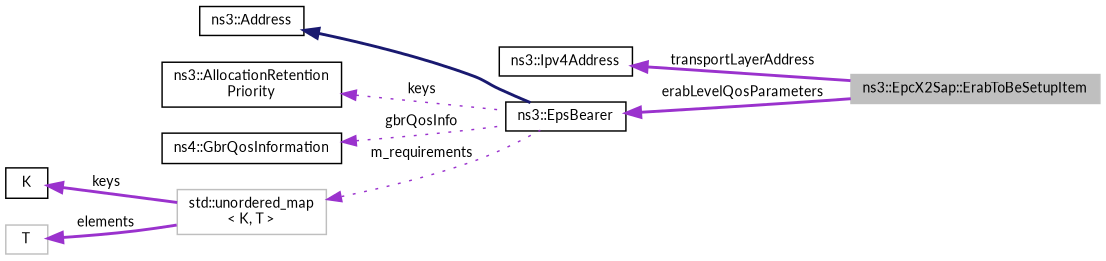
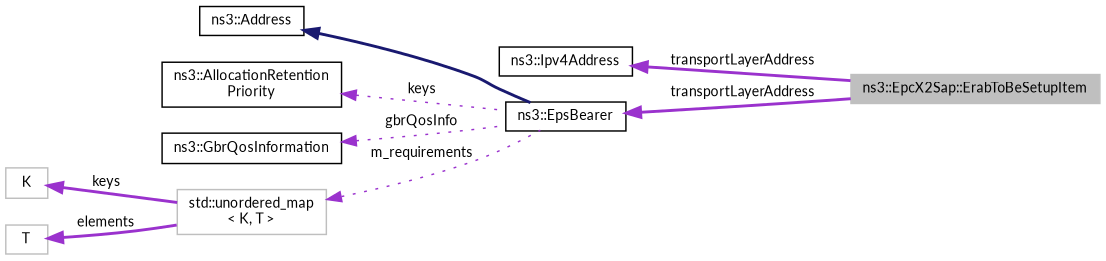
edge "ns3::EpcX2Sap::ErabToBeSetupItem" -> "ns3::EpsBearer": label " erabLevelQosParameters" -> " transportLayerAddress"
node "ns4::GbrQosInformation": label "ns4::GbrQosInformation" -> "ns3::GbrQosInformation"
node "K": color black -> grey75
